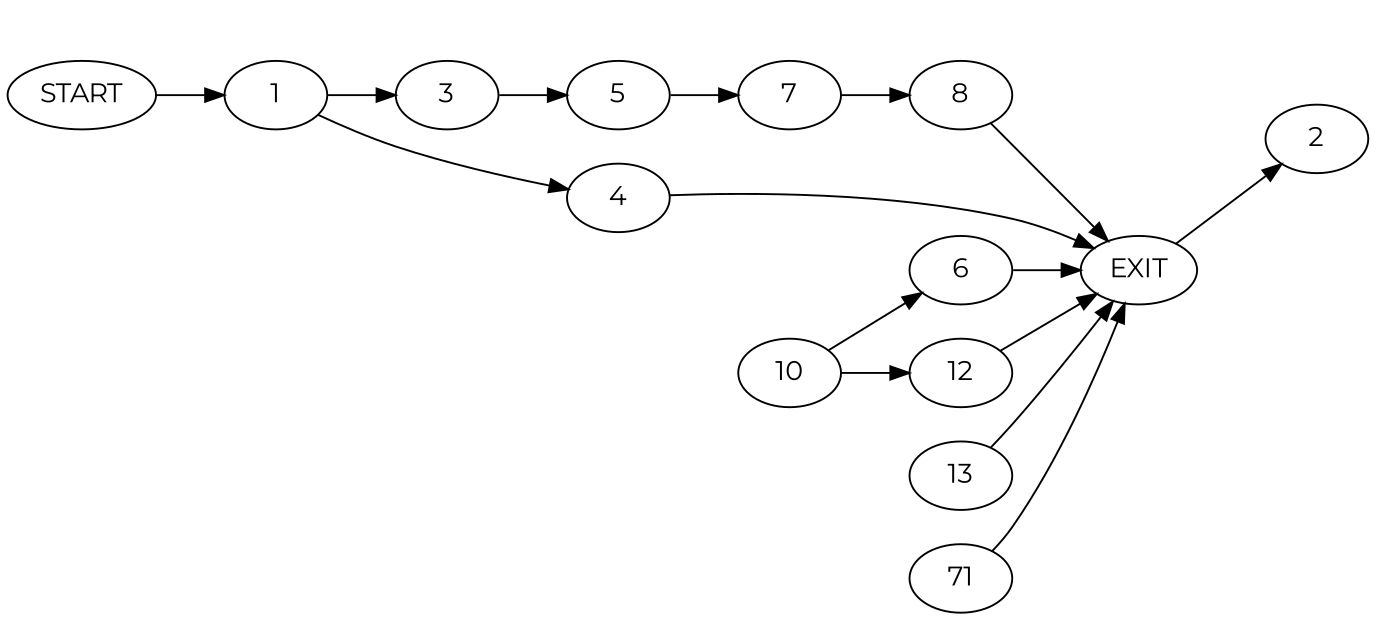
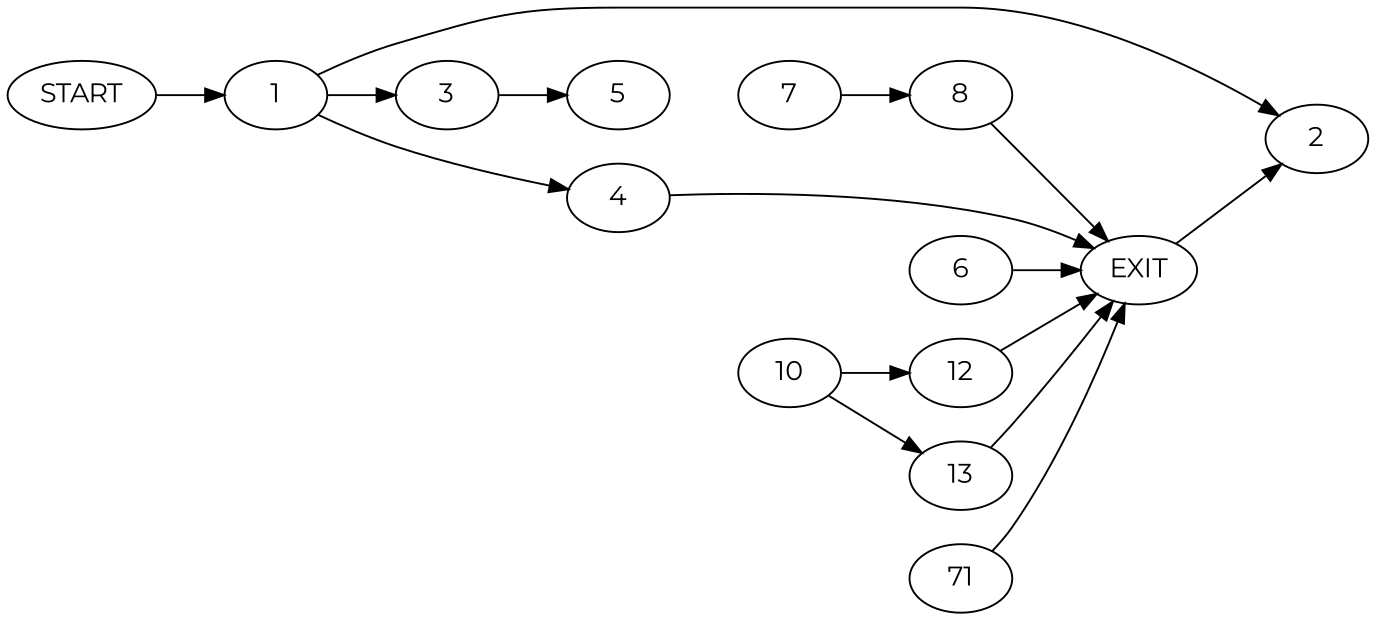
edge "1" -> "2": added
edge "5" -> "7": removed
edge "10" -> "6": now "10" -> "13"
